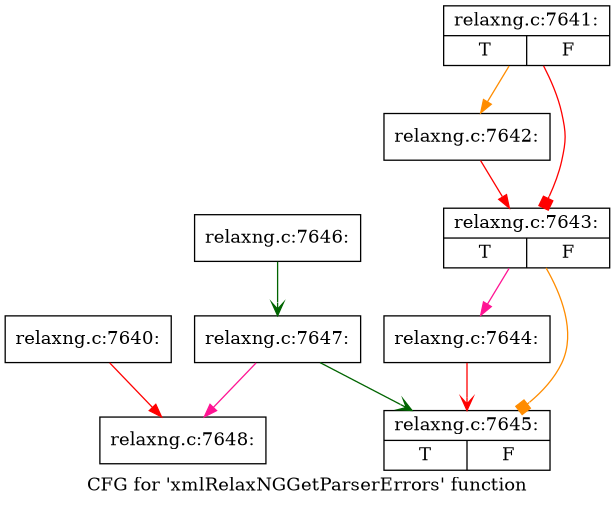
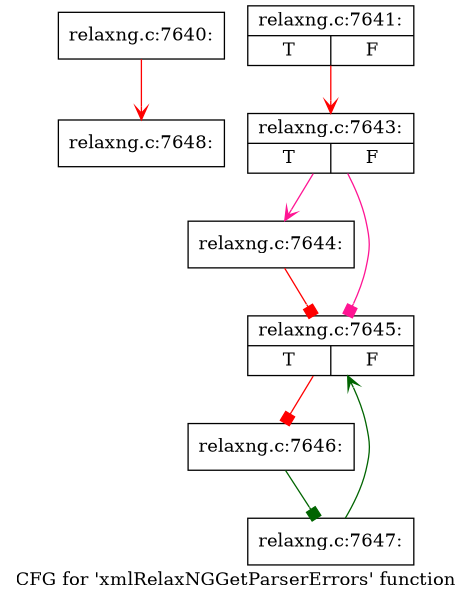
edge "relaxng.c:7641:" -> "relaxng.c:7643:": arrowhead box -> vee
node "relaxng.c:7642:": removed
edge "relaxng.c:7646:" -> "relaxng.c:7647:": arrowhead vee -> box
edge "relaxng.c:7643:" -> "relaxng.c:7644:": arrowhead normal -> vee
edge "relaxng.c:7643:" -> "relaxng.c:7645:": color darkorange -> deeppink
edge "relaxng.c:7644:" -> "relaxng.c:7645:": arrowhead vee -> box
edge "relaxng.c:7640:" -> "relaxng.c:7648:": arrowhead normal -> vee
edge "relaxng.c:7647:" -> "relaxng.c:7648:": removed
edge "relaxng.c:7645:" -> "relaxng.c:7646:": added
